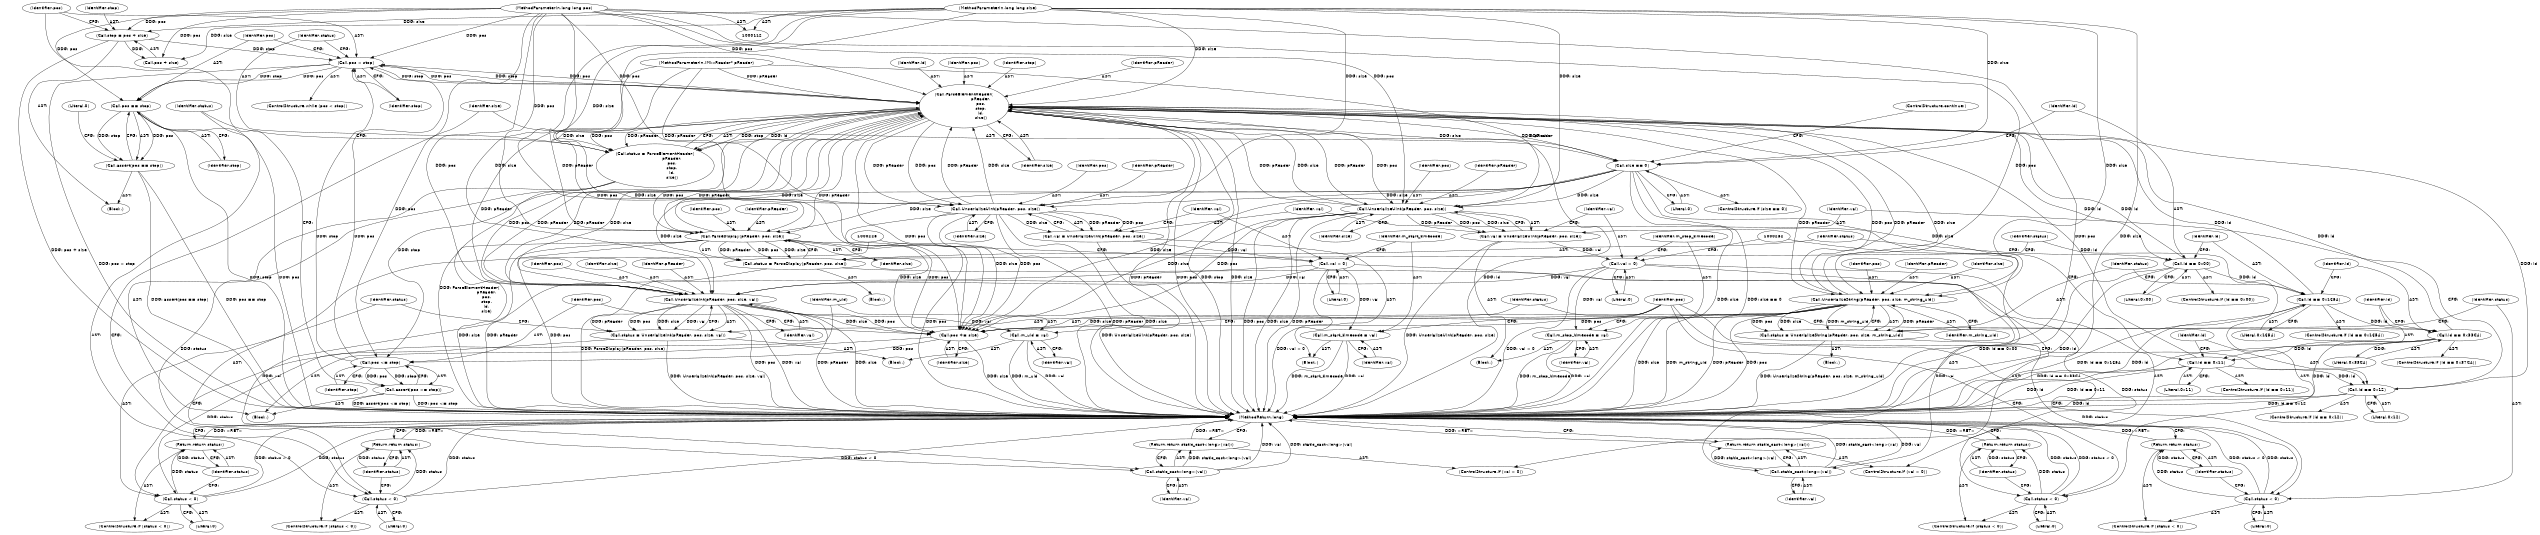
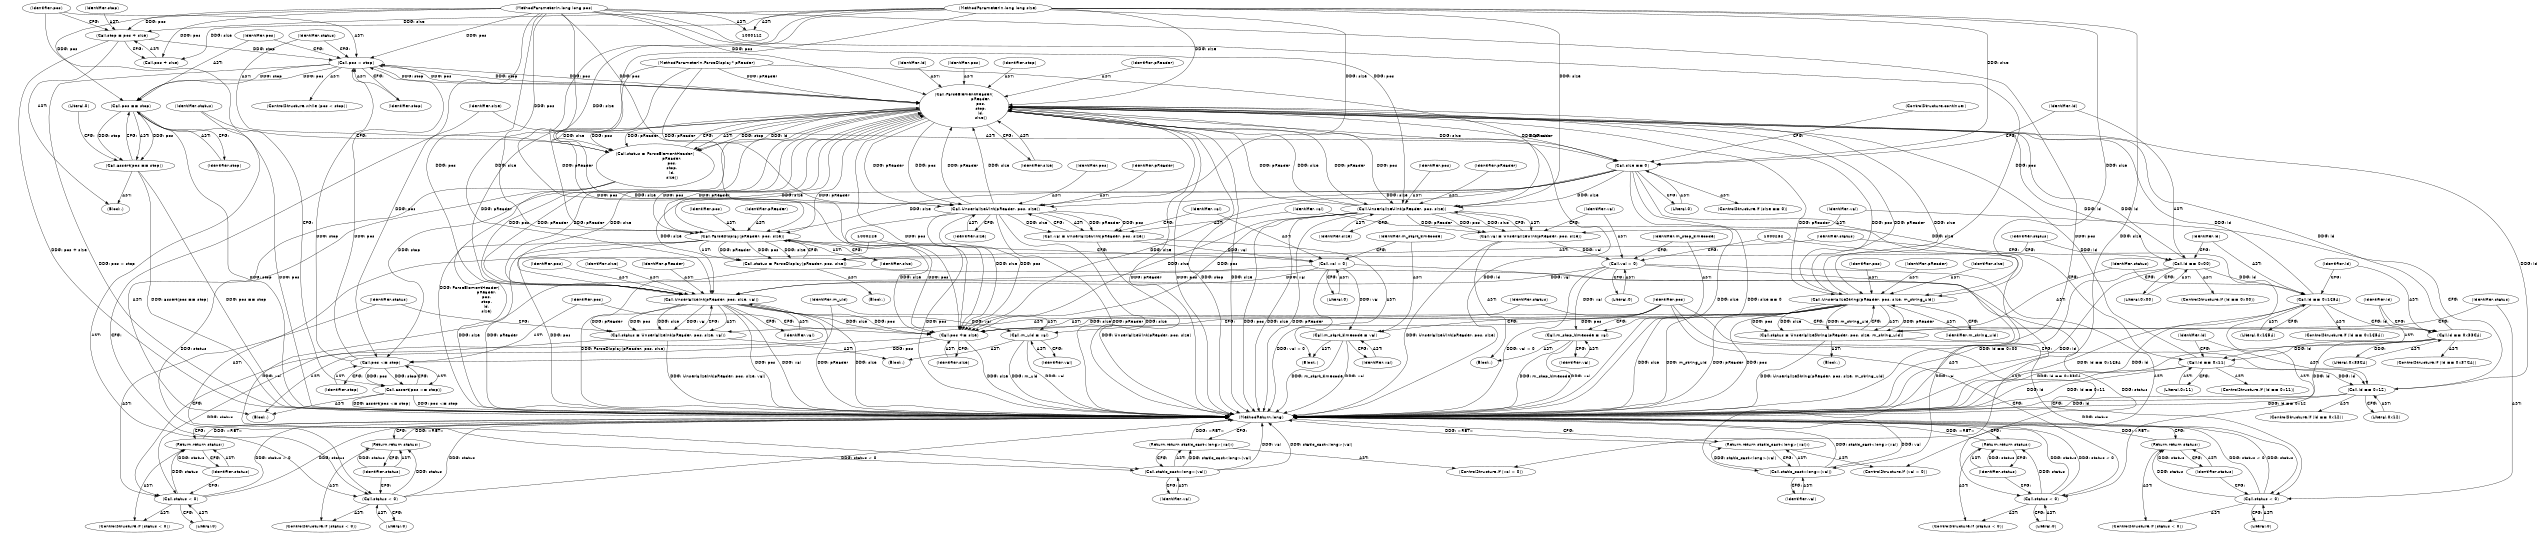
edge "(Call,stop = pos + size)" -> "(Call,pos + size)": label "DDG: " -> "CFG: "
node "(MethodParameterIn,IMkvReader* pReader)": label "(MethodParameterIn,IMkvReader* pReader)" -> "(MethodParameterIn,ParseDisplay* pReader)"
edge "(Call,id == 0x1654)" -> "(Call,id == 0x33C4)": label "DDG: id" -> "CFG: id"
